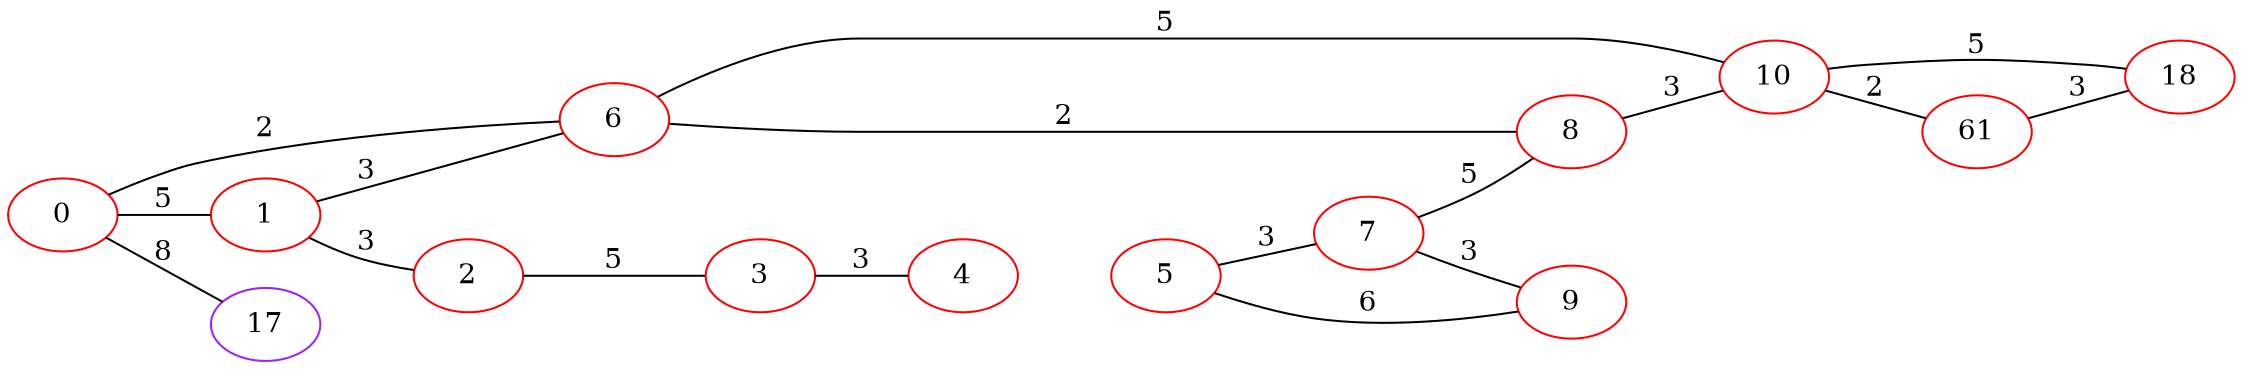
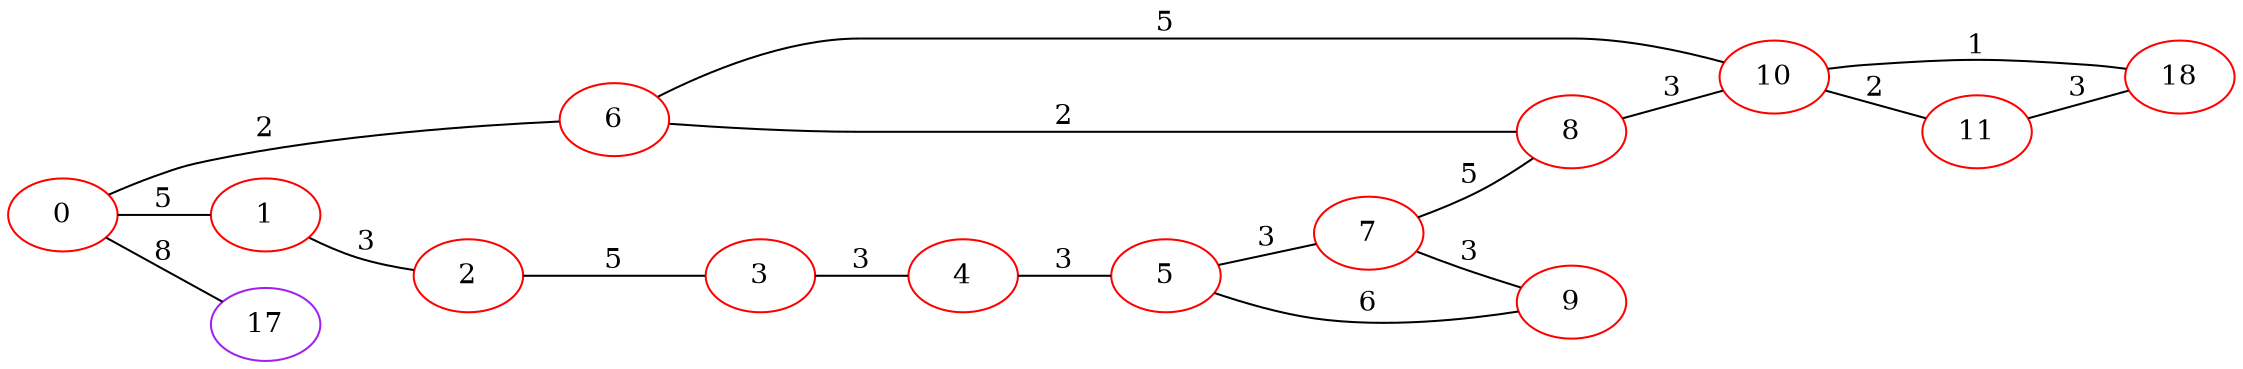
edge "10" -- "18": label "5" -> "1"
node "61": label "61" -> "11"
edge "6" -- "1": removed, label "3"
edge "4" -- "5": added, label "3"
